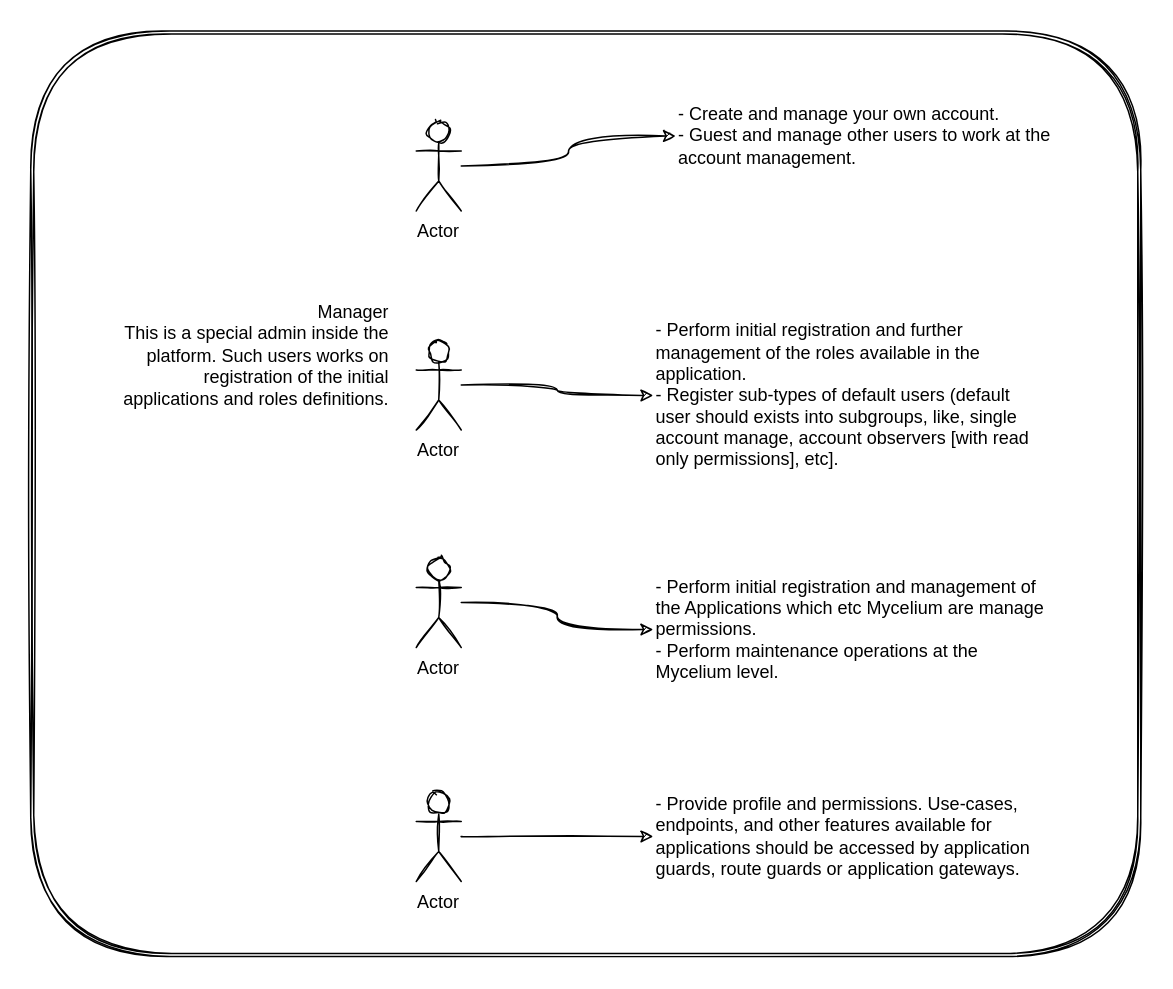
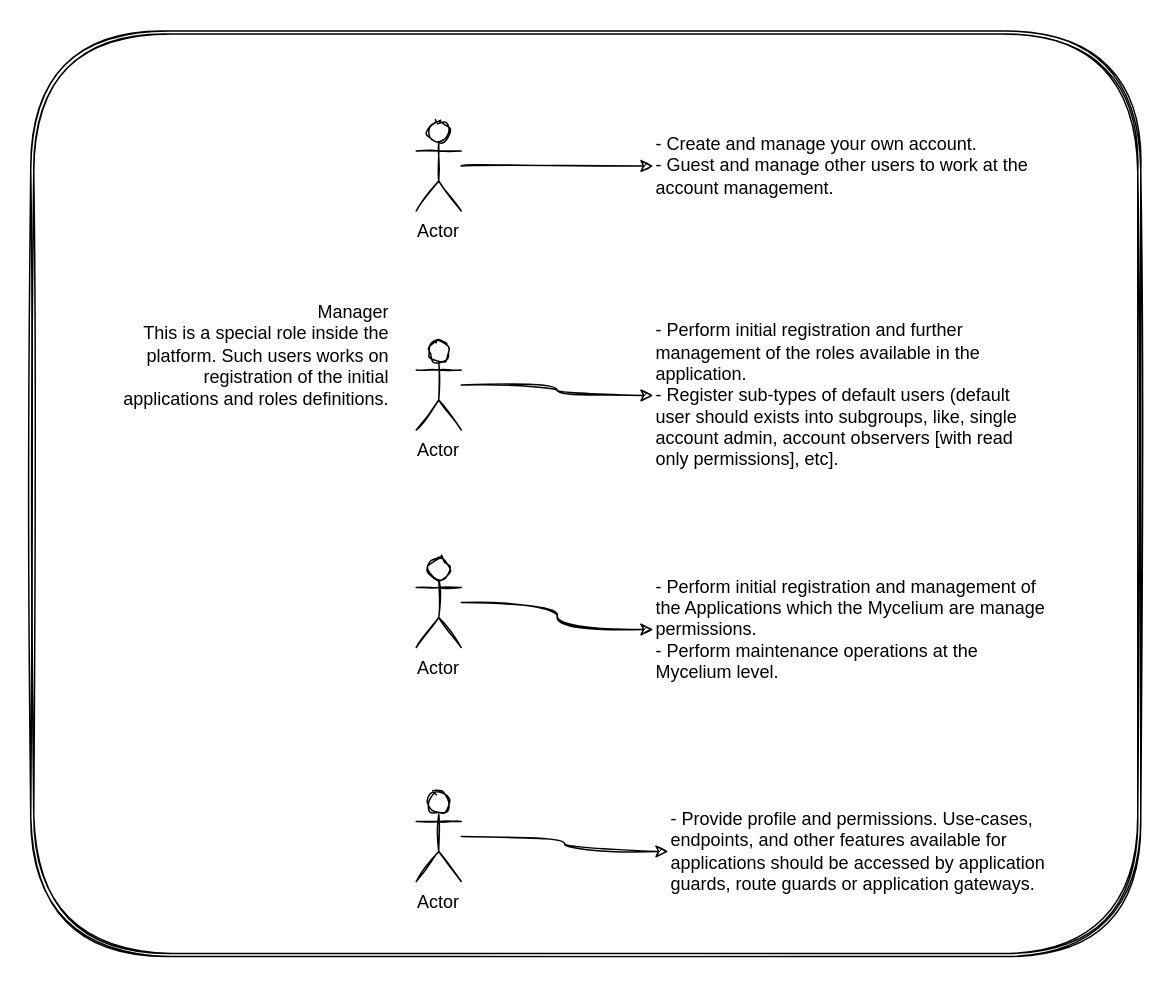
node "- Create and manage your own account. - Guest and manage other users to work at the account management.": moved (876, 136) -> (854, 166)
node "Manager This is a special admin inside the platform. Such users works on registration of the initial applications and roles definitions.": label "Manager This is a special admin inside the platform. Such users works on registration of the initial applications and roles definitions." -> "Manager This is a special role inside the platform. Such users works on registration of the initial applications and roles definitions."
node "- Perform initial registration and further management of the roles available in the application. - Register sub-types of default users (default user should exists into subgroups, like, single account manage, account observers [with read only permissions], etc].": label "- Perform initial registration and further management of the roles available in the application. - Register sub-types of default users (default user should exists into subgroups, like, single account manage, account observers [with read only permissions], etc]." -> "- Perform initial registration and further management of the roles available in the application. - Register sub-types of default users (default user should exists into subgroups, like, single account admin, account observers [with read only permissions], etc]."
node "- Perform initial registration and management of the Applications which etc Mycelium are manage permissions. - Perform maintenance operations at the Mycelium level.": label "- Perform initial registration and management of the Applications which etc Mycelium are manage permissions. - Perform maintenance operations at the Mycelium level." -> "- Perform initial registration and management of the Applications which the Mycelium are manage permissions. - Perform maintenance operations at the Mycelium level."
node "- Provide profile and permissions. Use-cases, endpoints, and other features available for applications should be accessed by application guards, route guards or application gateways.": moved (854, 836) -> (869, 851)
